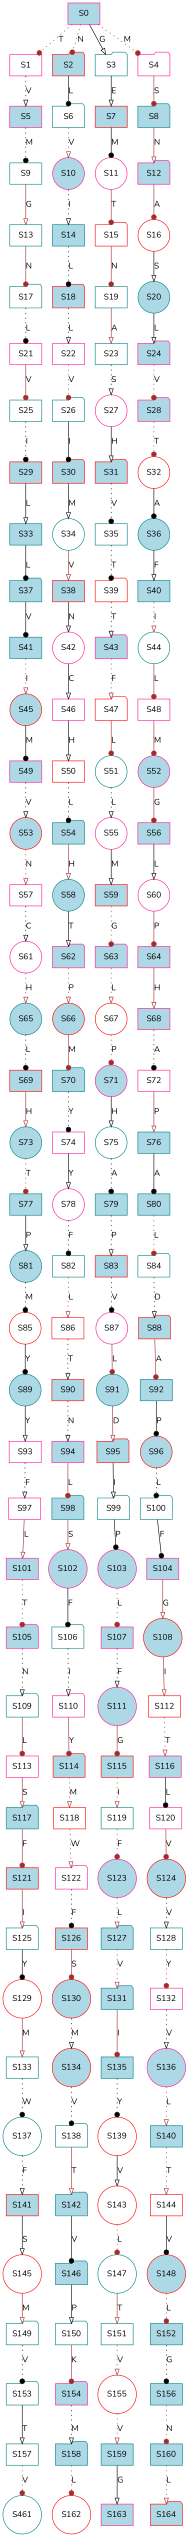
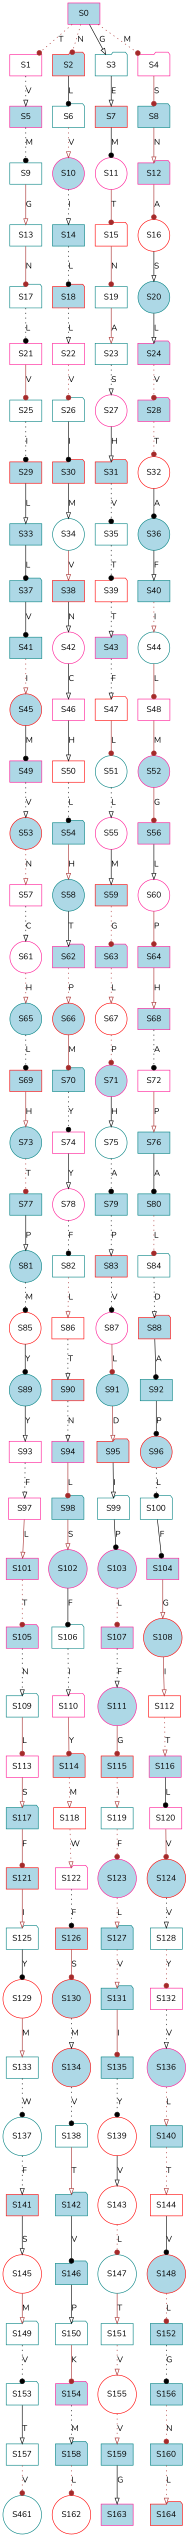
edge "S43" -> "S47": color brown -> black
edge "S88" -> "S92": color brown -> black
